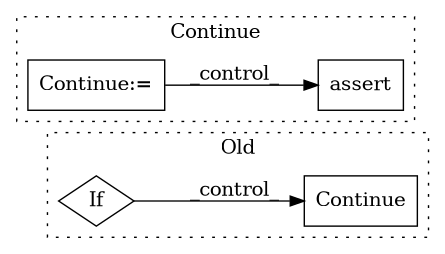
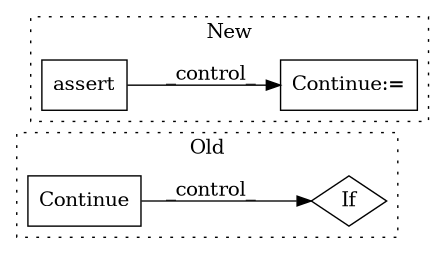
cluster "Continue": label "Continue" -> "New"
edge "Continue:=" -> "assert": reversed
edge "If" -> "Continue": reversed
